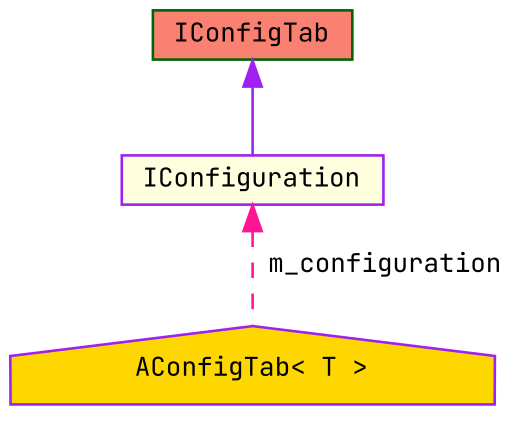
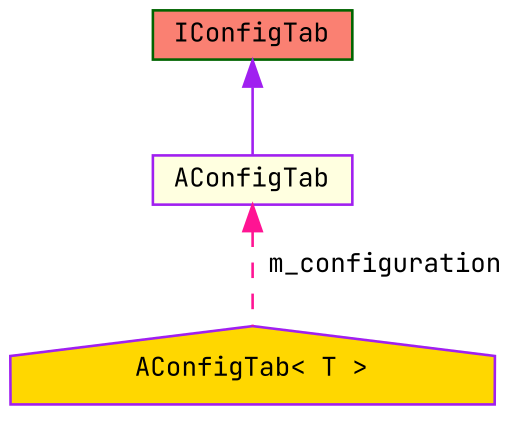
node "IConfiguration": label "IConfiguration" -> "AConfigTab"
